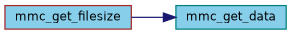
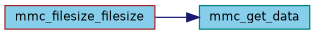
node "mmc_get_filesize": label "mmc_get_filesize" -> "mmc_filesize_filesize"
